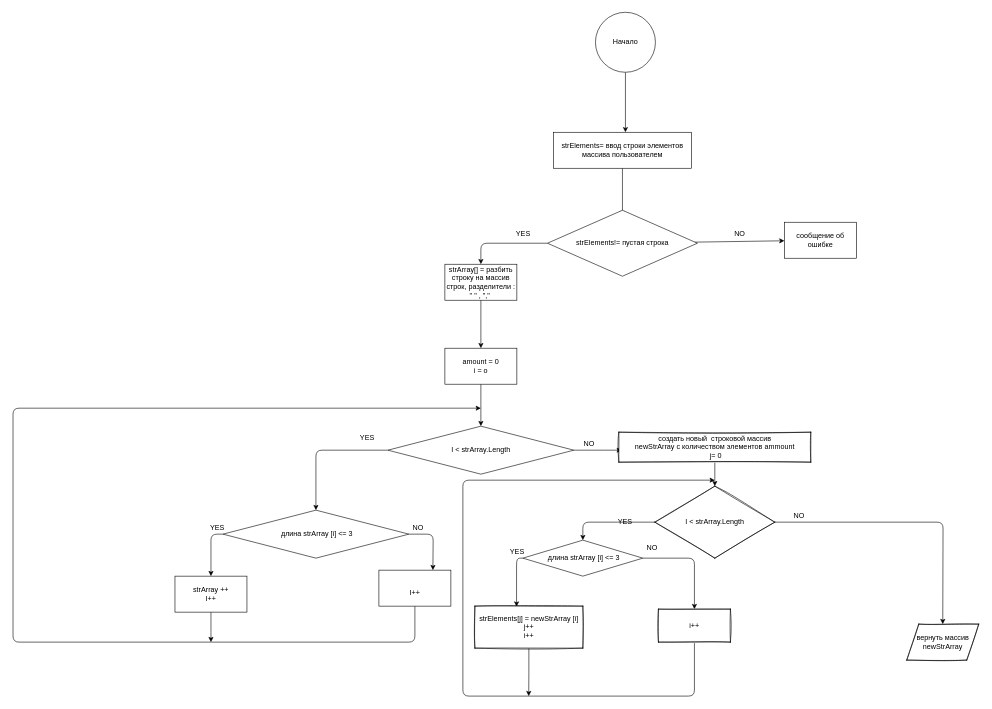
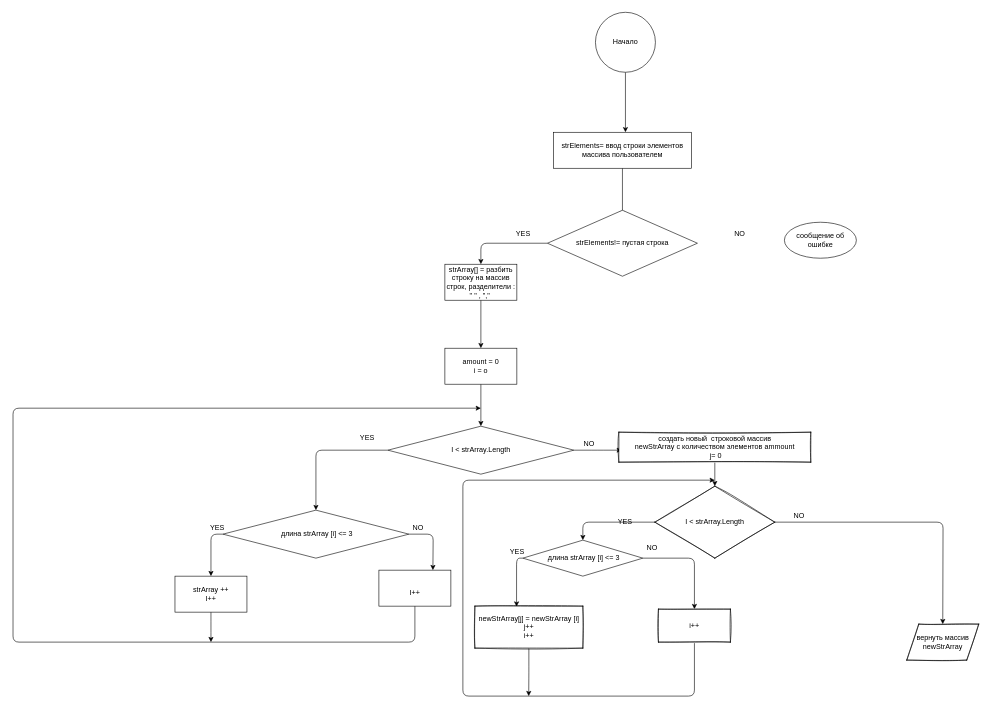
node "сообщение об ошибке": shape rectangle -> ellipse
edge "strElements!= пустая строка" -> "сообщение об ошибке": removed
node "strElements[j] = newStrArray [i] j++ i++": label "strElements[j] = newStrArray [i] j++ i++" -> "newStrArray[j] = newStrArray [i] j++ i++"
